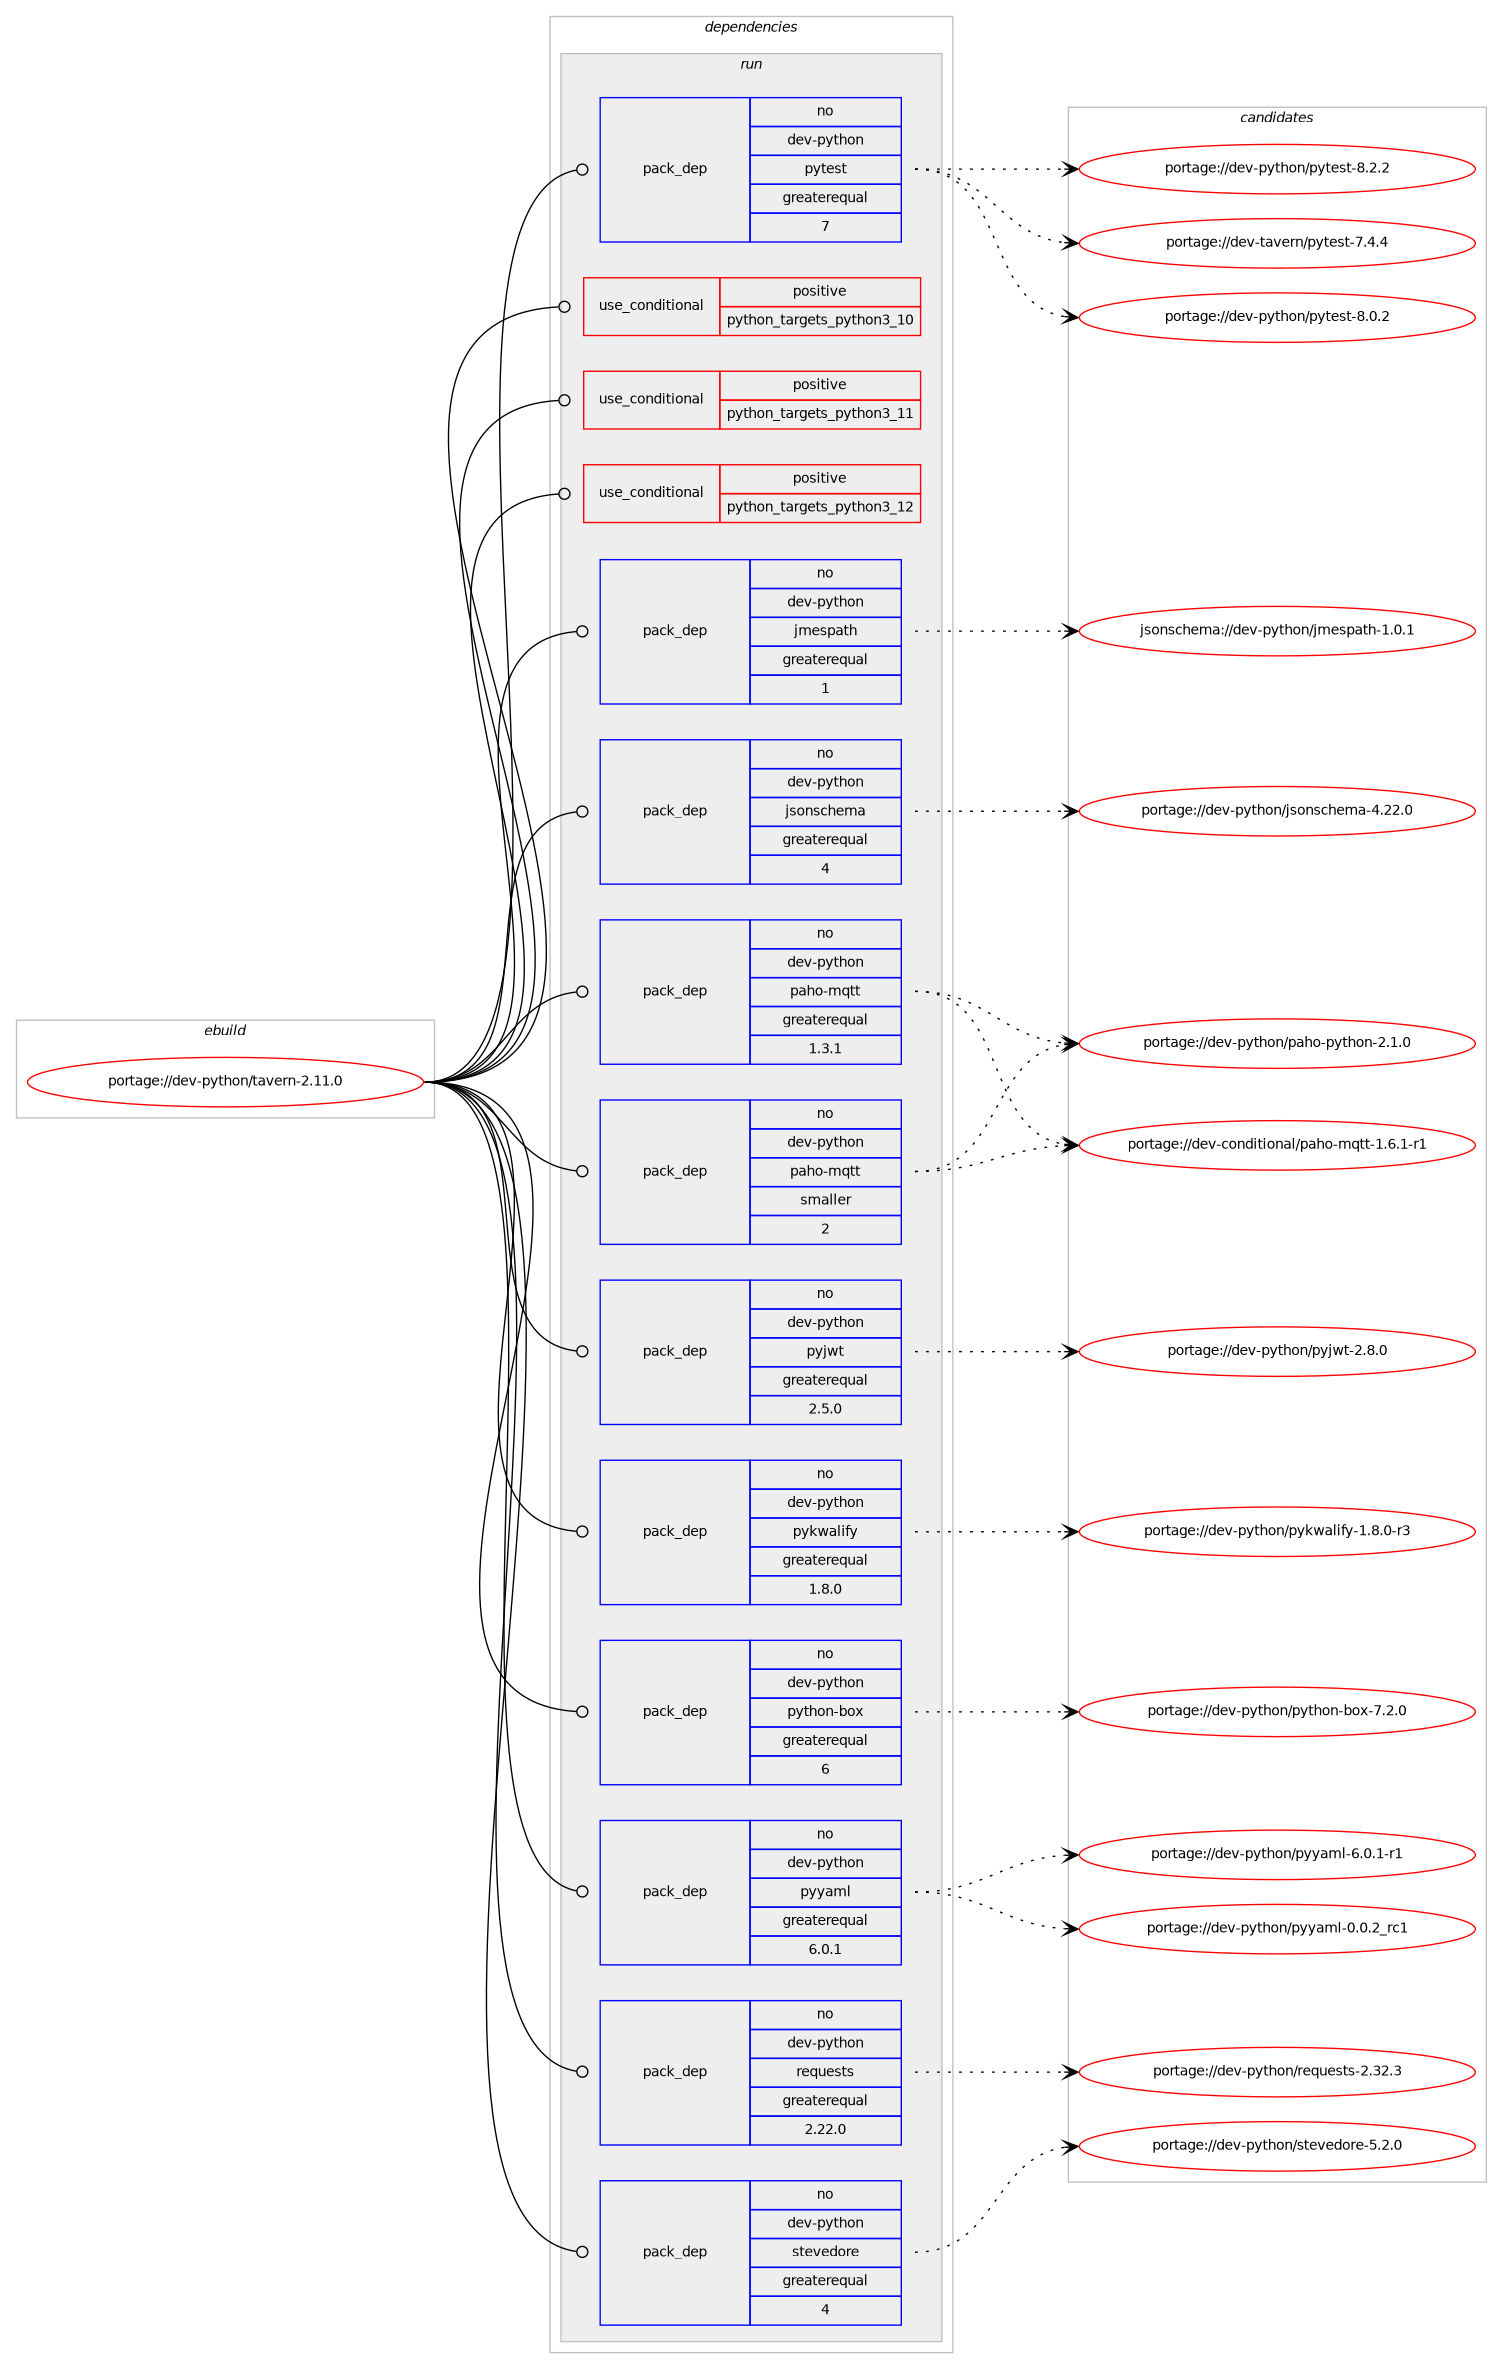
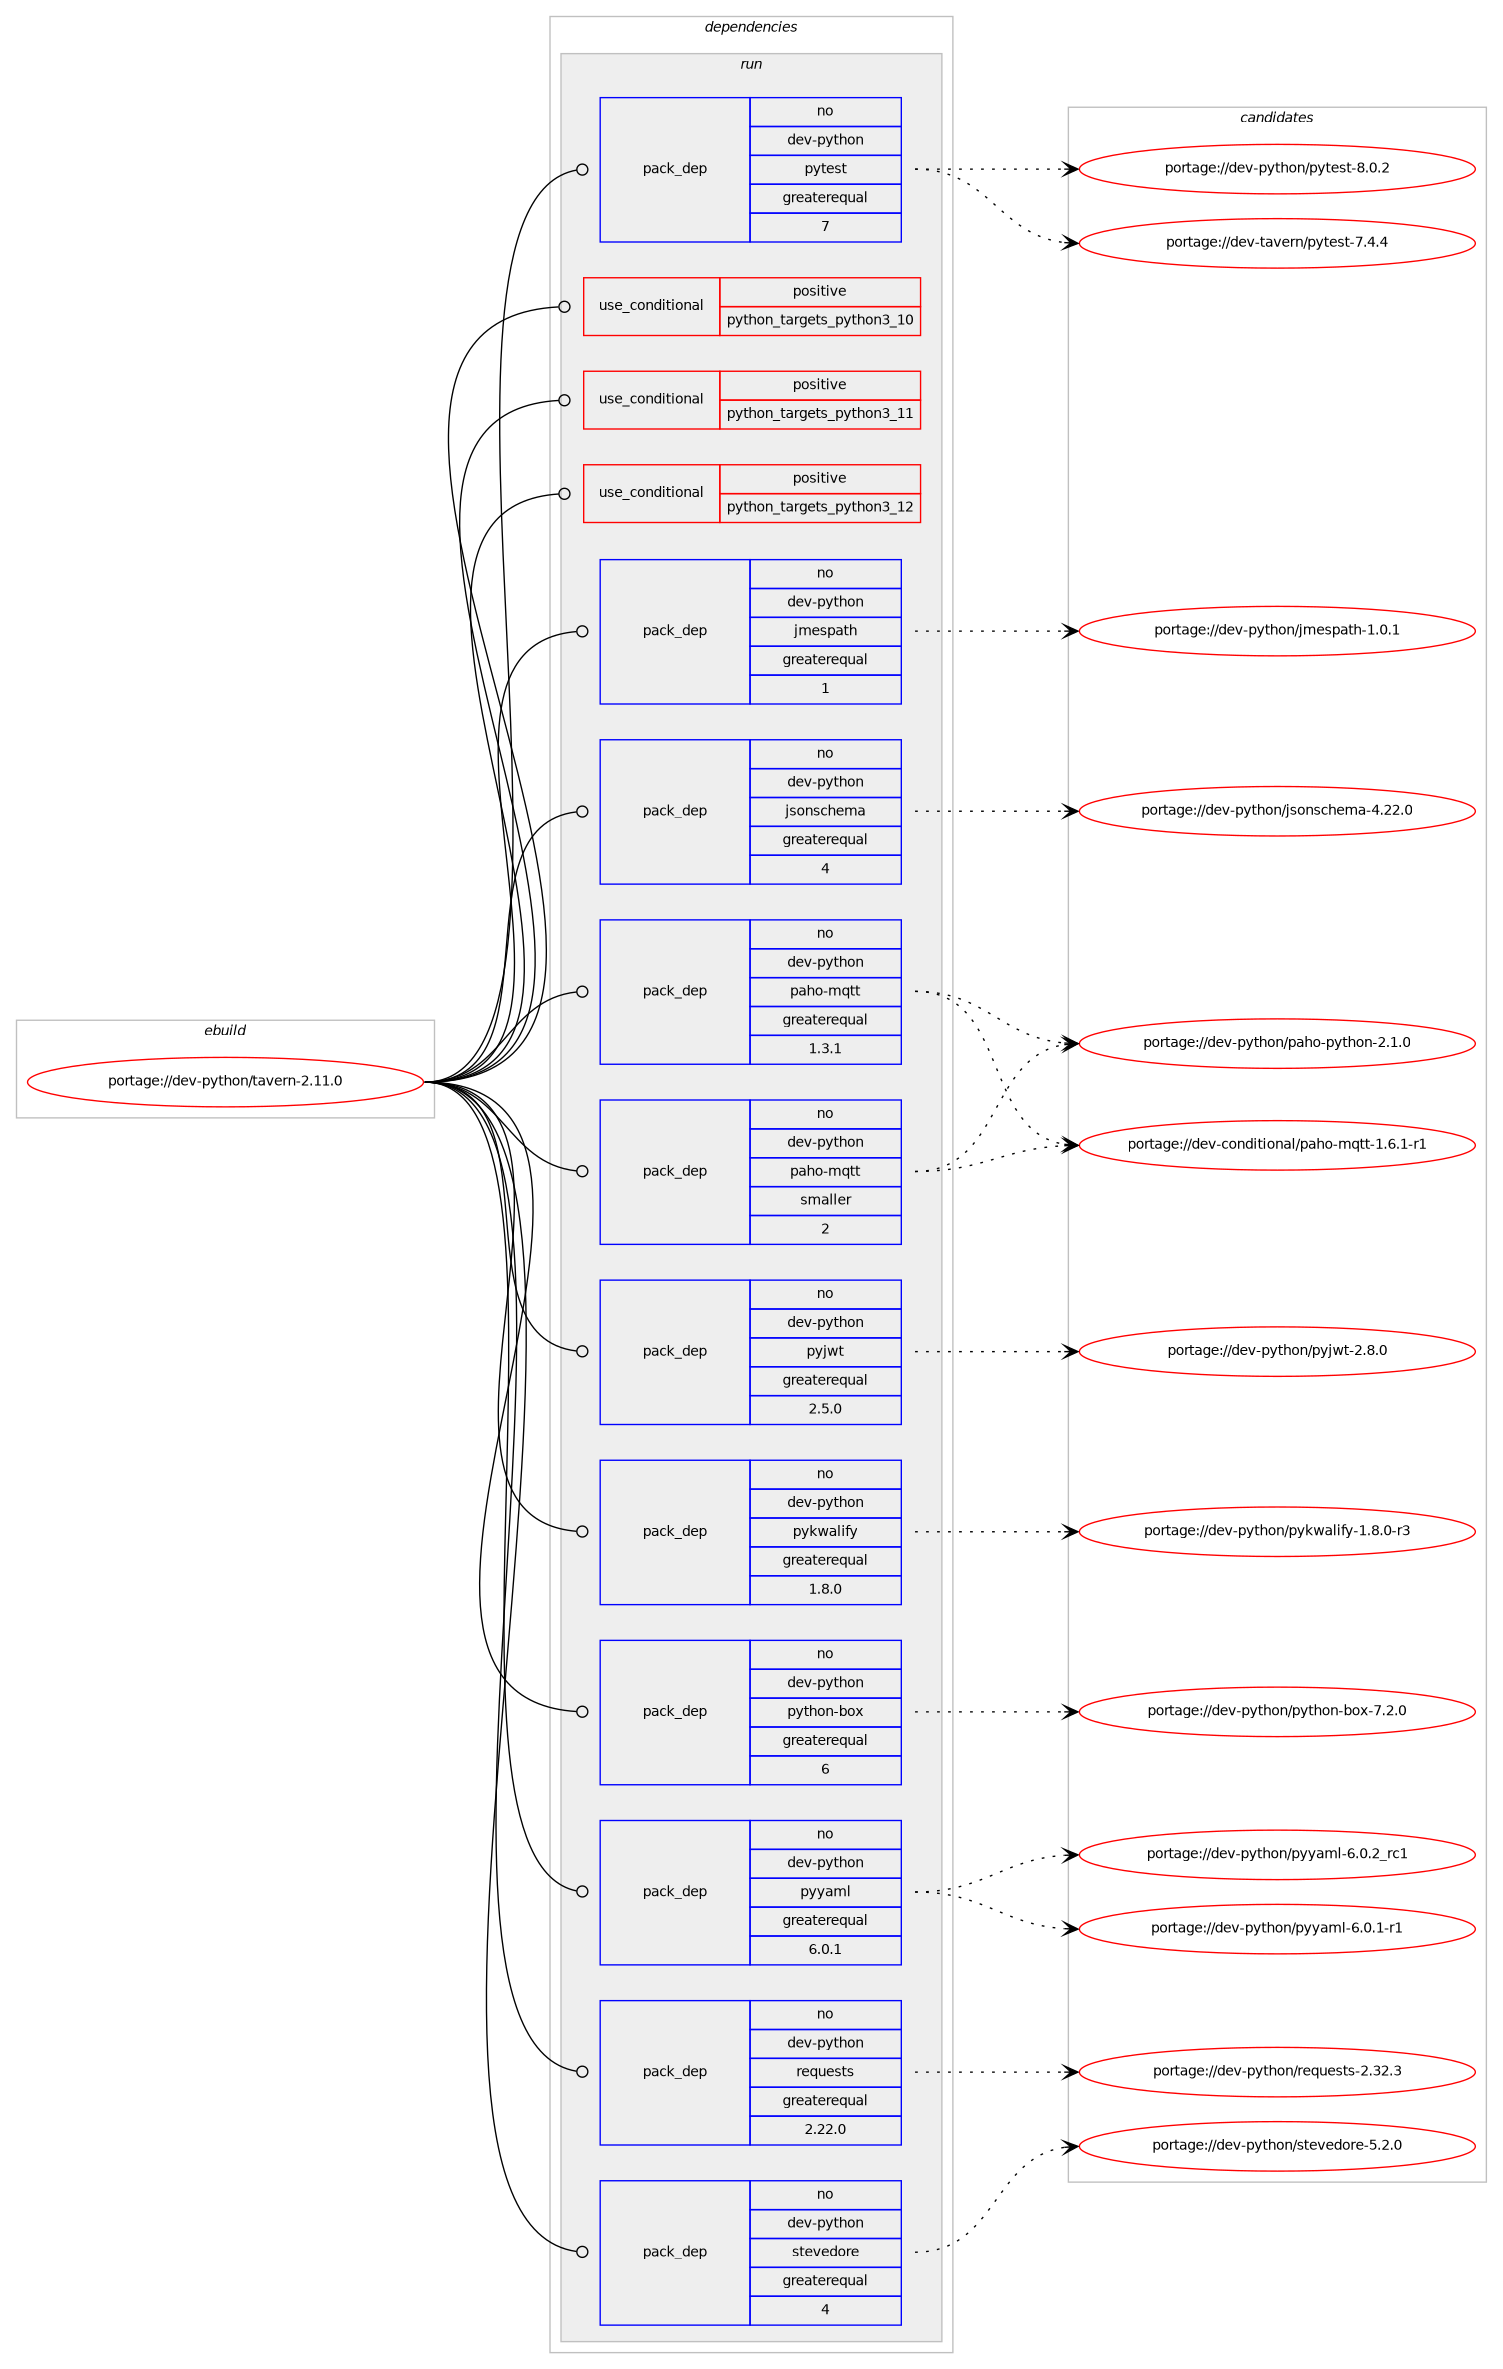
node "portage://dev-python/pytest-8.2.2": removed
node "jsonschema://dev-python/jmespath-1.0.1": label "jsonschema://dev-python/jmespath-1.0.1" -> "portage://dev-python/jmespath-1.0.1"
node "portage://dev-python/pyyaml-0.0.2_rc1": label "portage://dev-python/pyyaml-0.0.2_rc1" -> "portage://dev-python/pyyaml-6.0.2_rc1"
